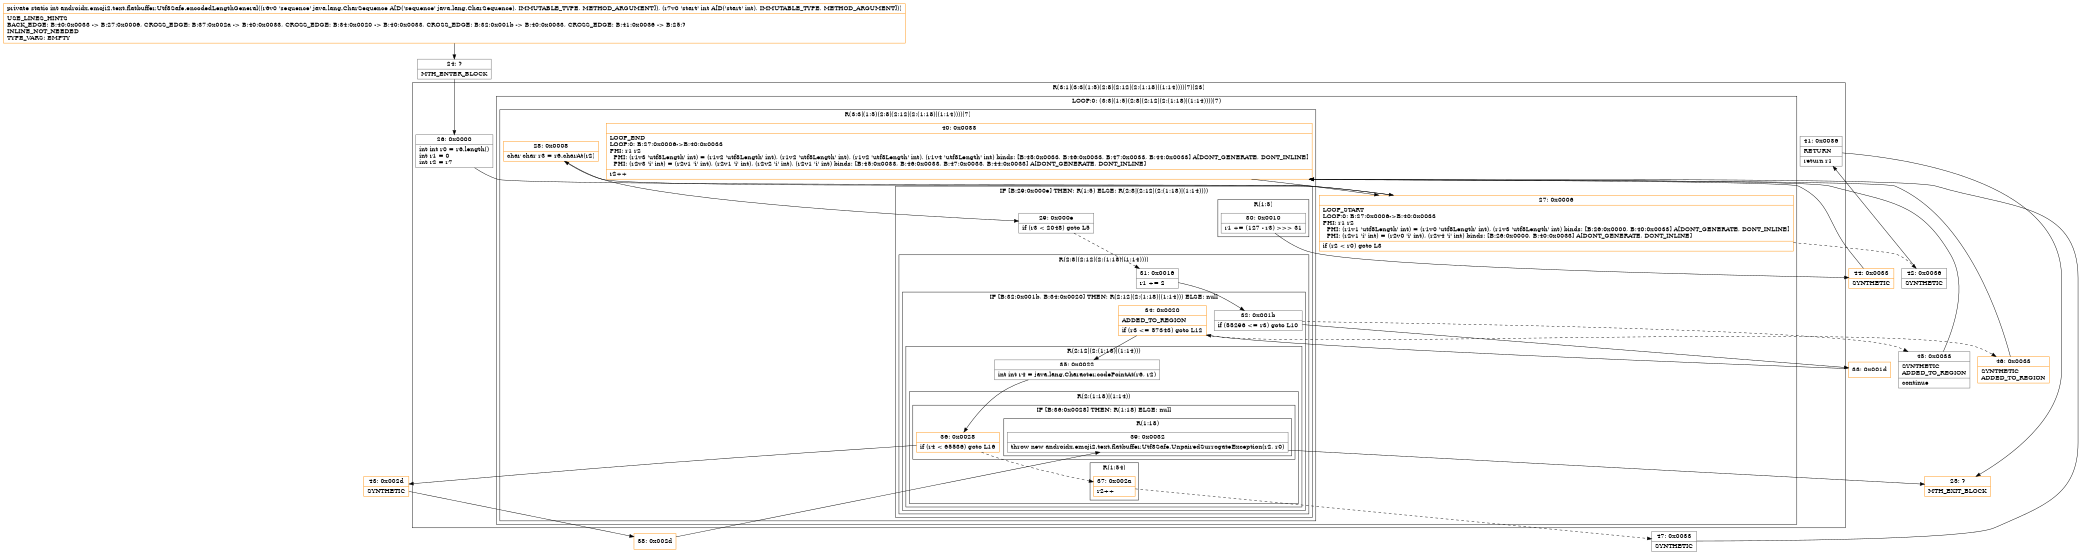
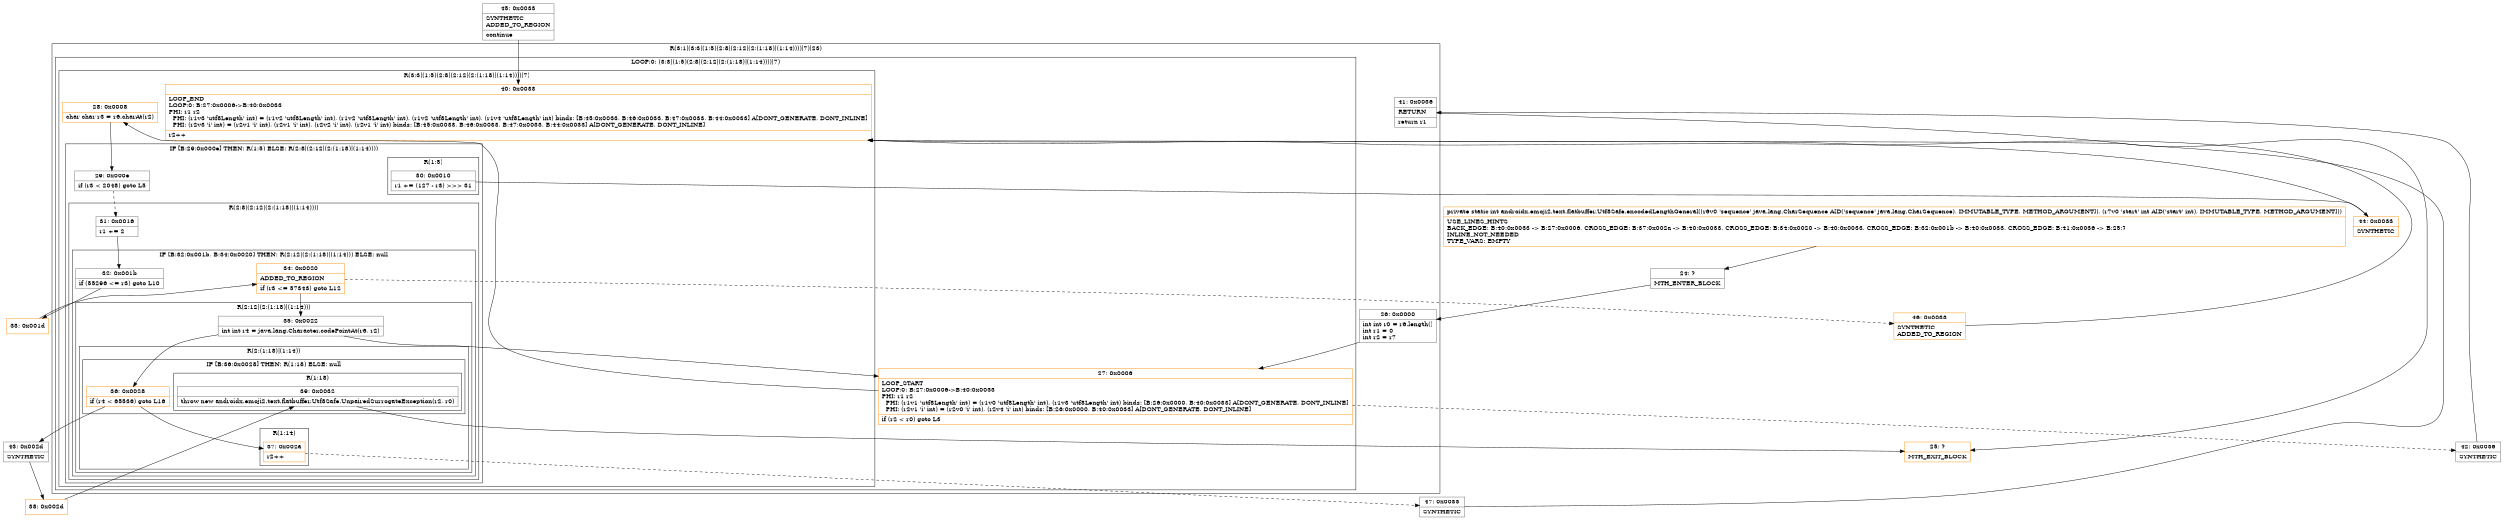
edge "40: 0x0033" -> "27: 0x0006": now "35: 0x0022" -> "27: 0x0006"
edge "32: 0x001b" -> "45: 0x0033": removed
edge "36: 0x0028" -> "37: 0x002a": style dashed -> solid
cluster "R(1:54)": label "R(1:54)" -> "R(1:14)"
node "43: 0x002d": color darkorange -> gray40
